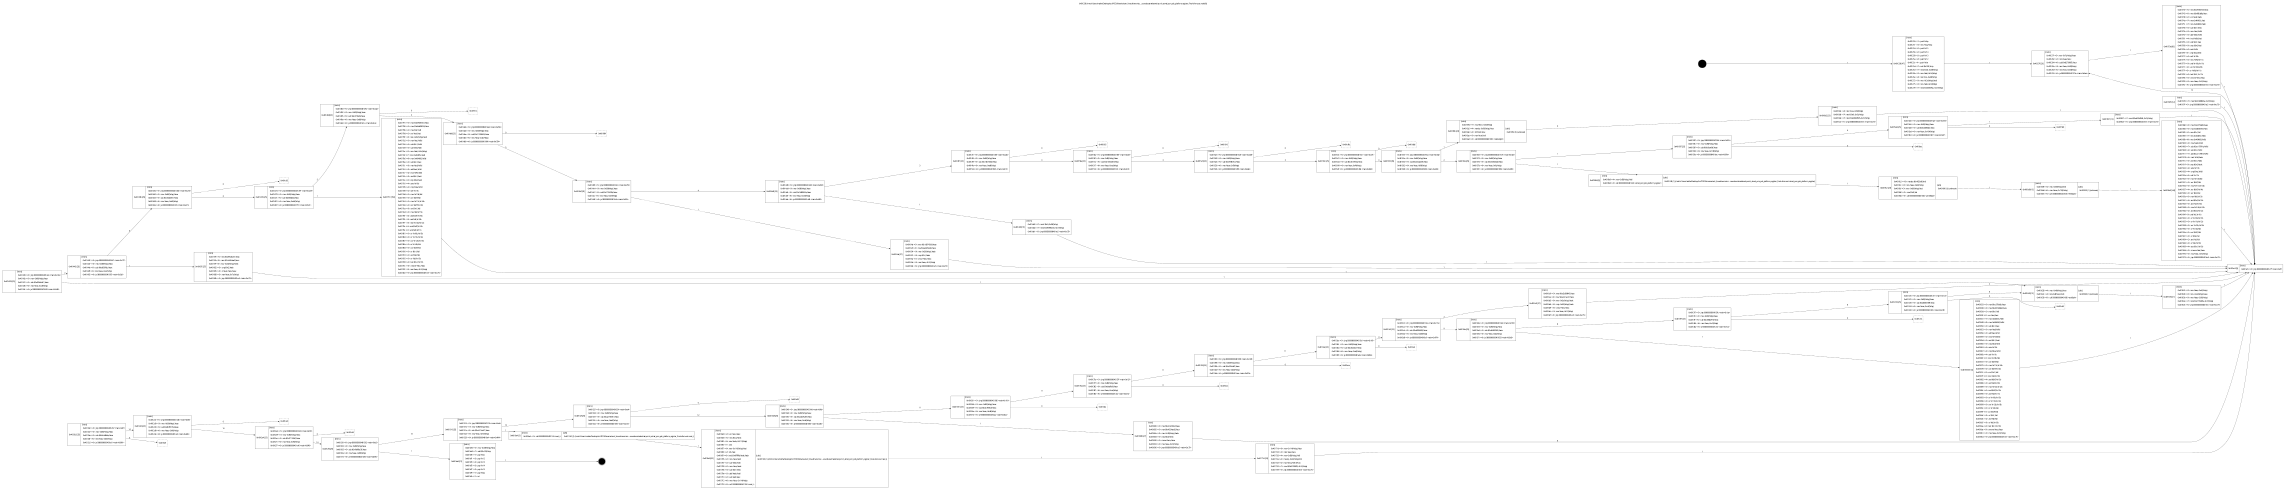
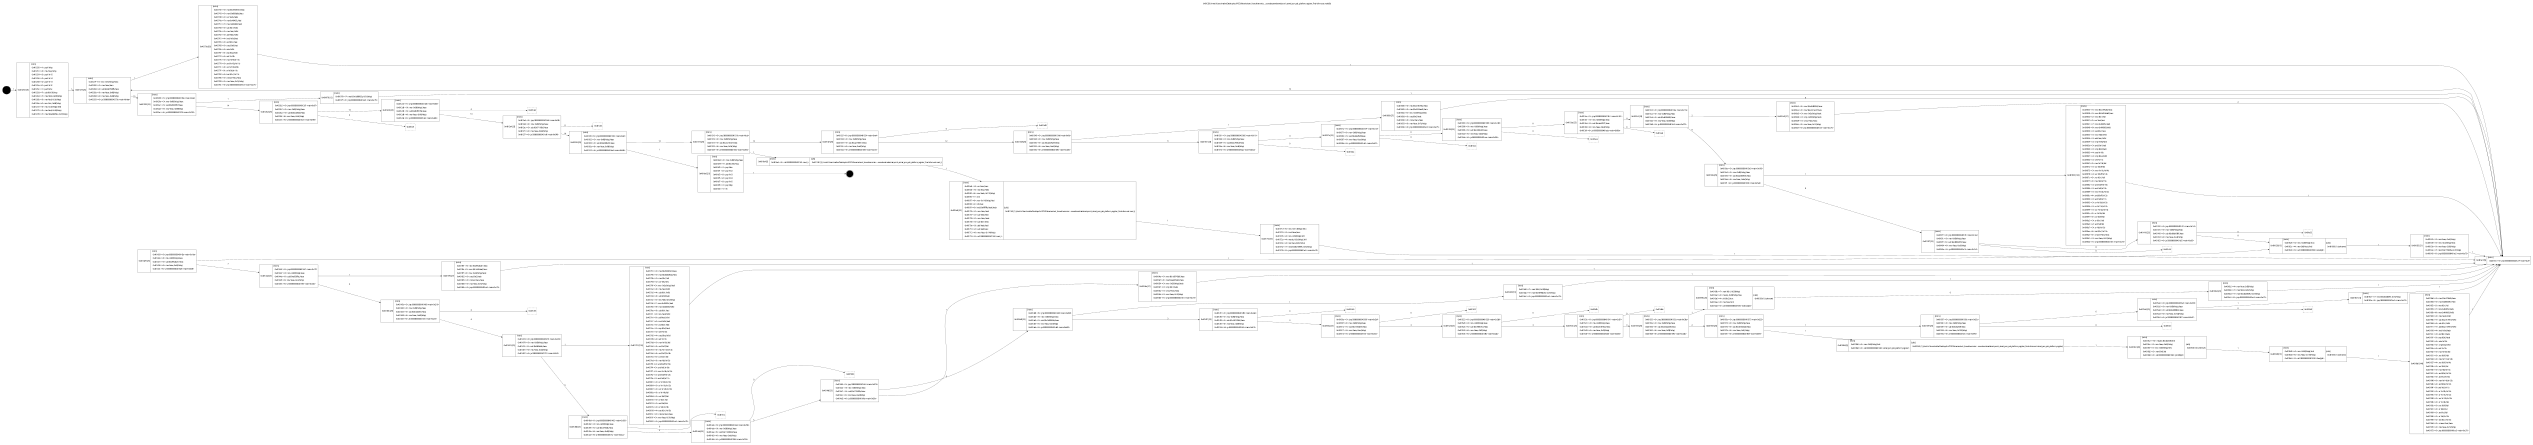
node "0x401299 [25]": added
